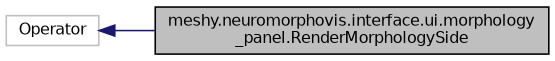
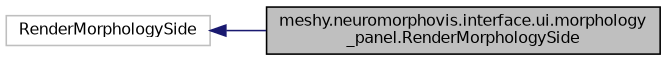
node "Operator": label "Operator" -> "RenderMorphologySide"
